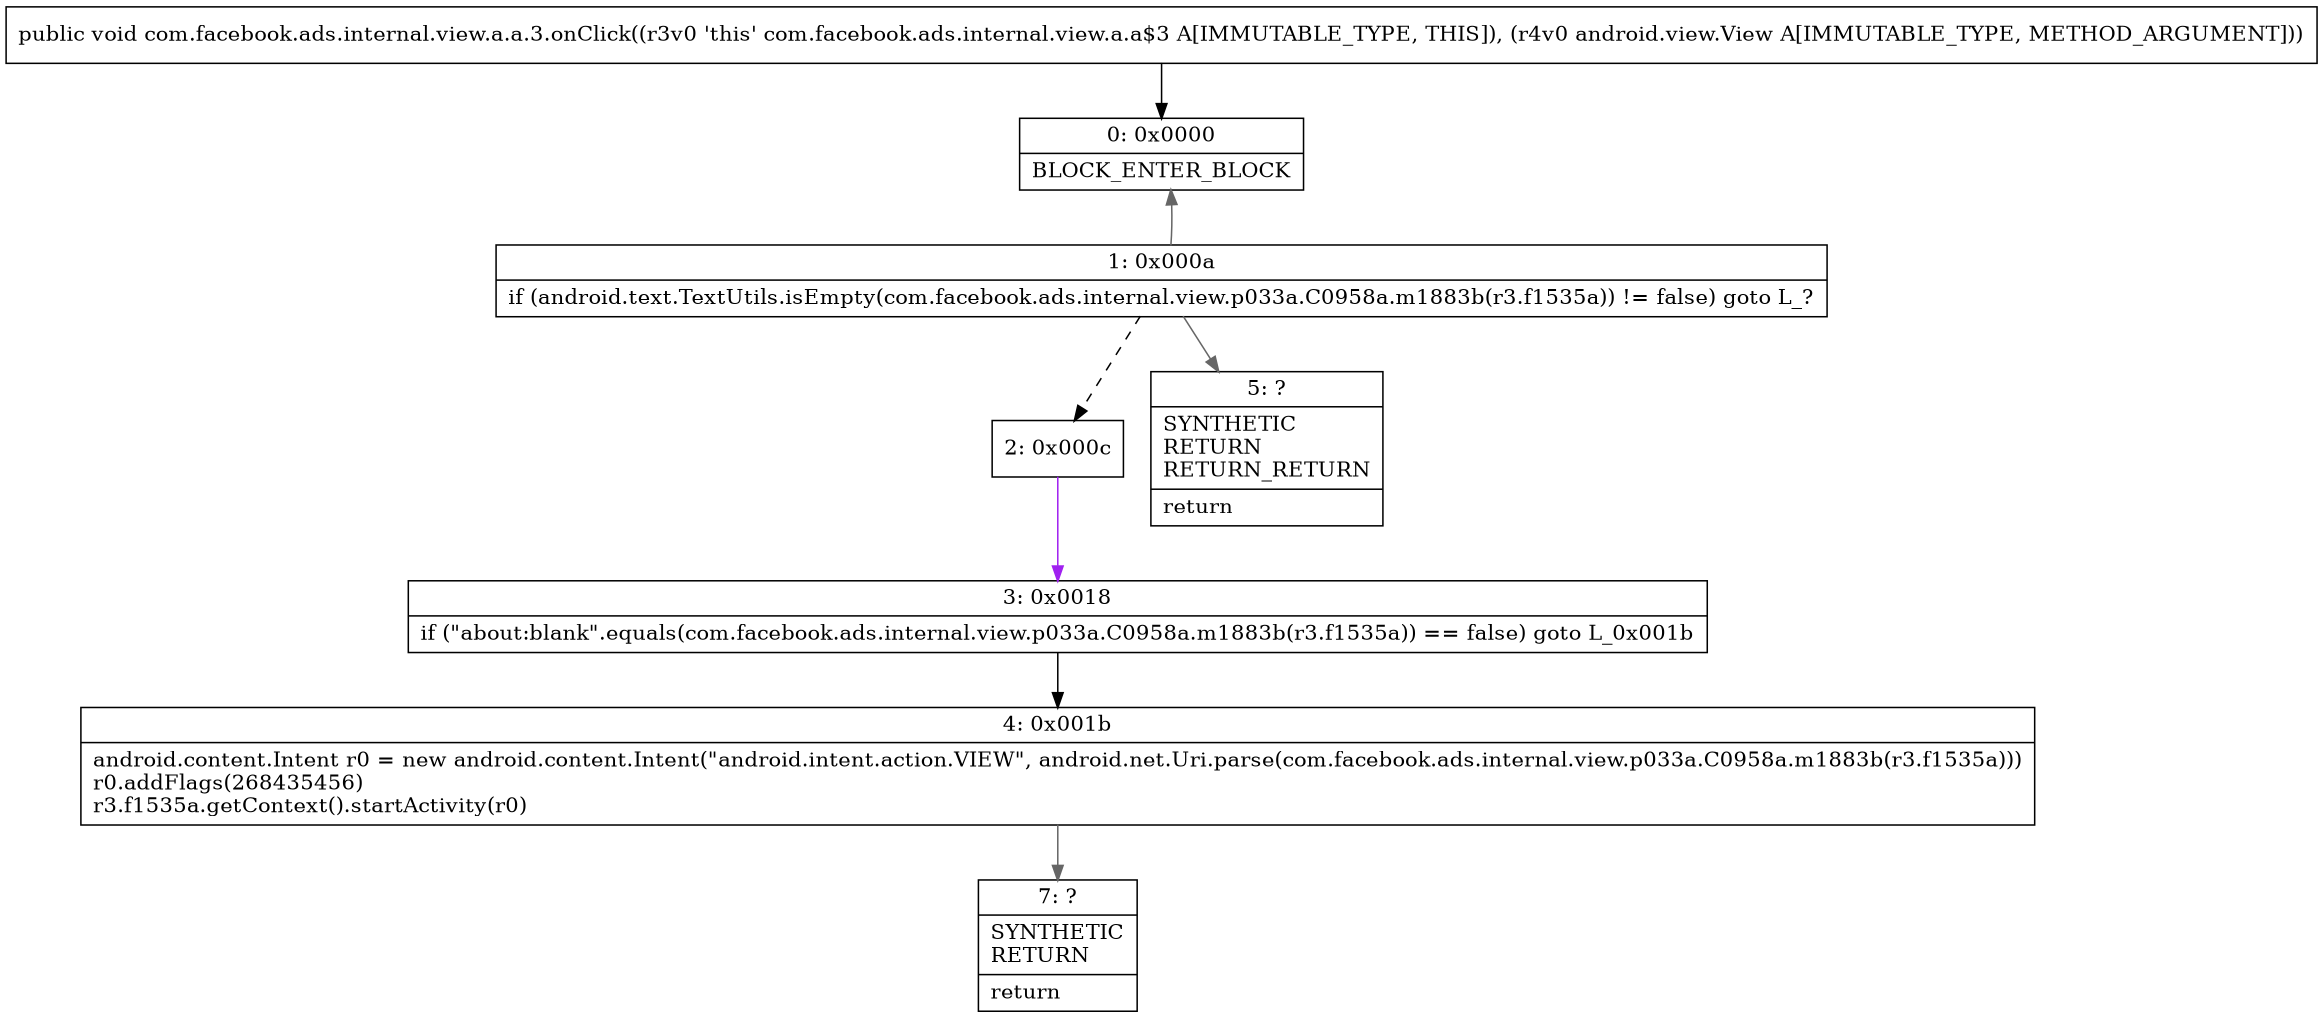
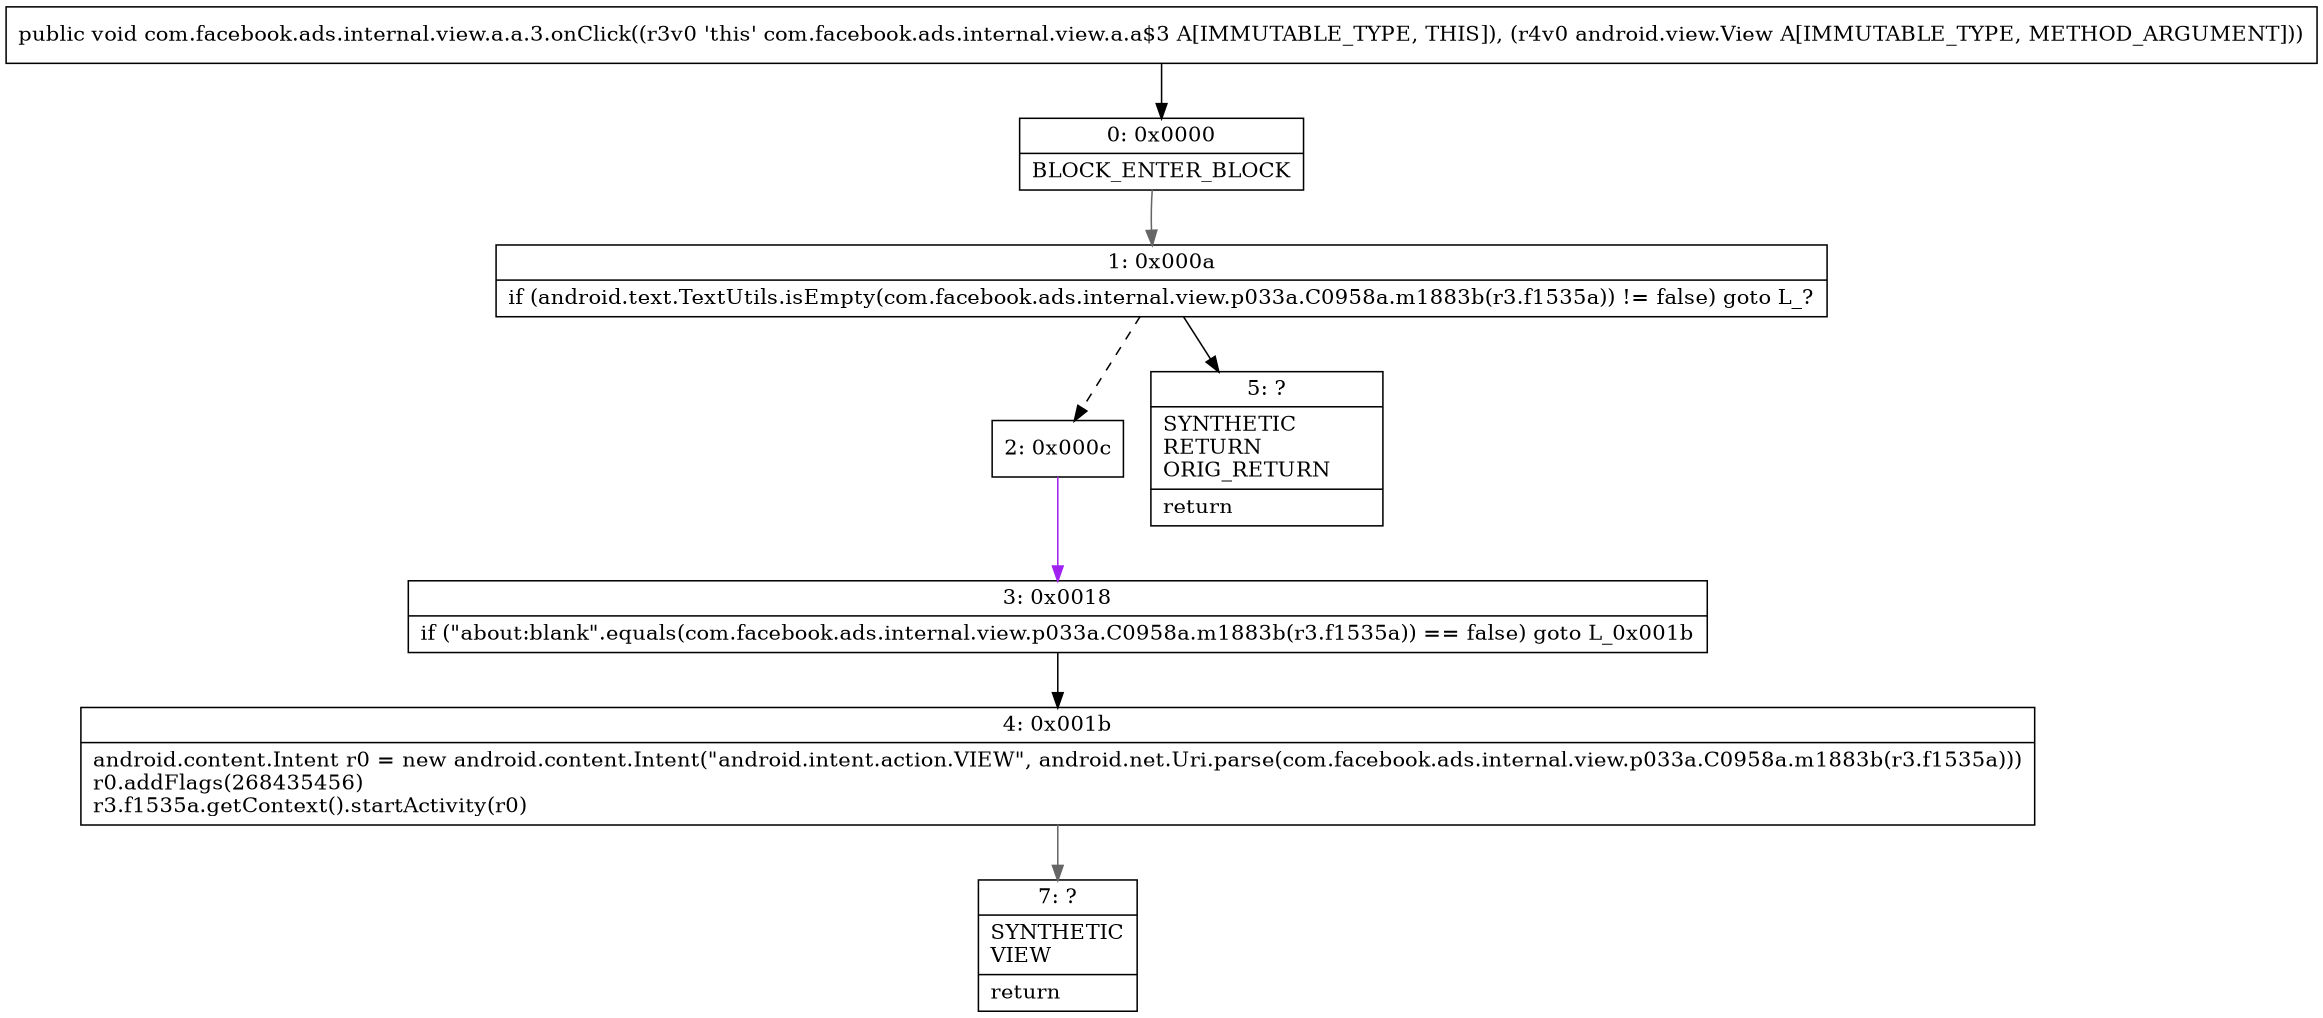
edge "1: 0x000a" -> "0: 0x0000": reversed
edge "1: 0x000a" -> "5: ?": color gray40 -> black
node "5: ?": text "RETURN_RETURN" -> "ORIG_RETURN"
node "7: ?": text "RETURN" -> "VIEW"
